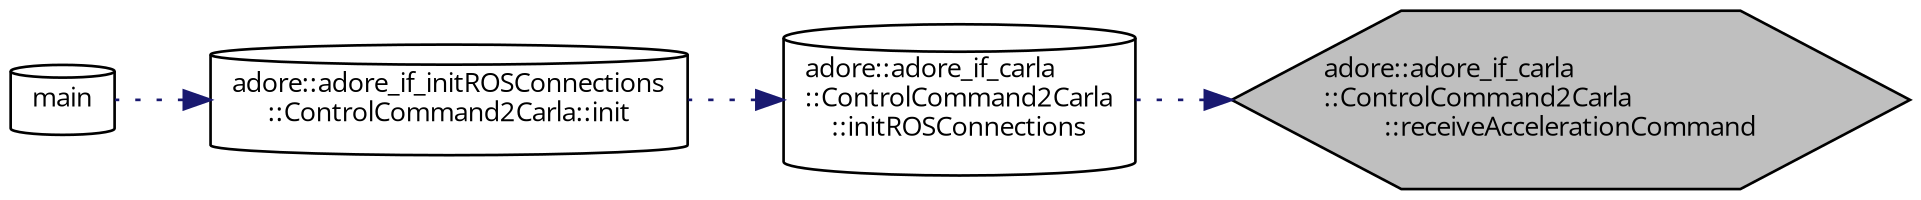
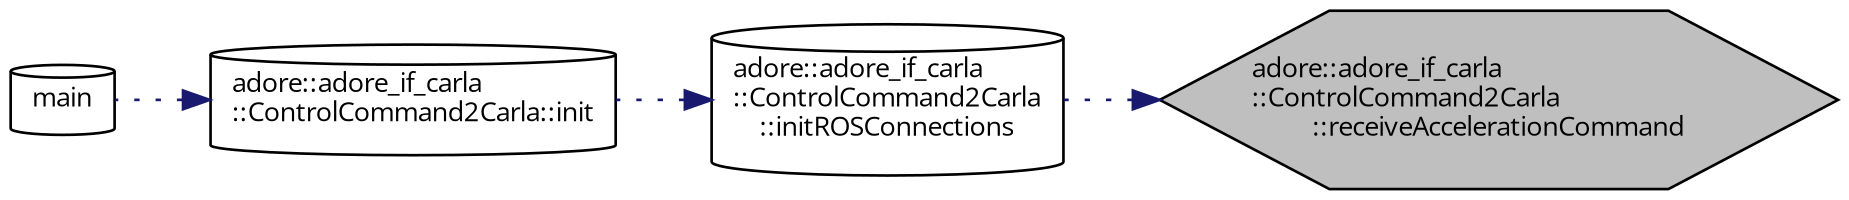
node "adore::adore_if_initROSConnections ::ControlCommand2Carla::init": label "adore::adore_if_initROSConnections ::ControlCommand2Carla::init" -> "adore::adore_if_carla ::ControlCommand2Carla::init"
